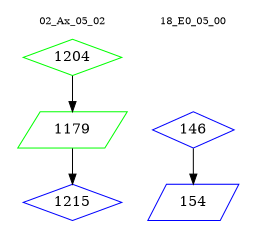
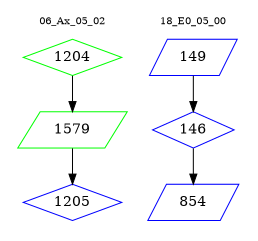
cluster "02_Ax_05_02": label "02_Ax_05_02" -> "06_Ax_05_02"
node "149": added
node "1179": label "1179" -> "1579"
node "1215": label "1215" -> "1205"
node "154": label "154" -> "854"
